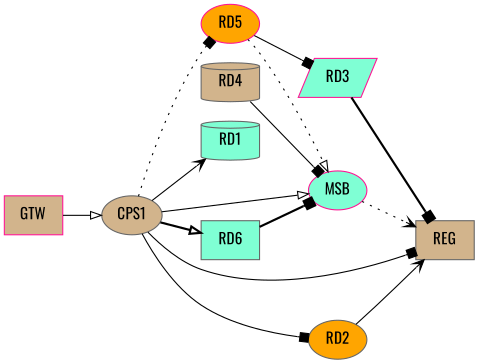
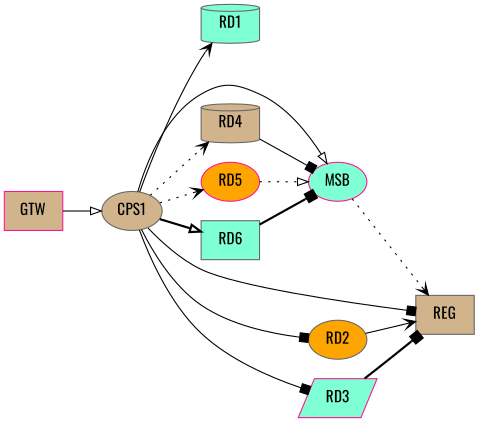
edge "RD5" -> "RD3": now "CPS1" -> "RD3"
edge "CPS1" -> "RD5": arrowhead box -> vee
edge "CPS1" -> "RD4": added
